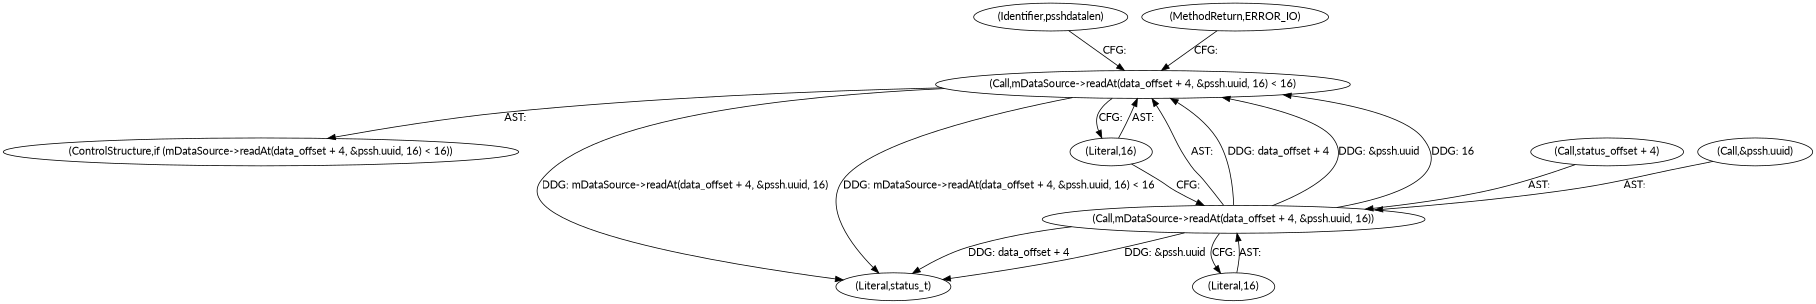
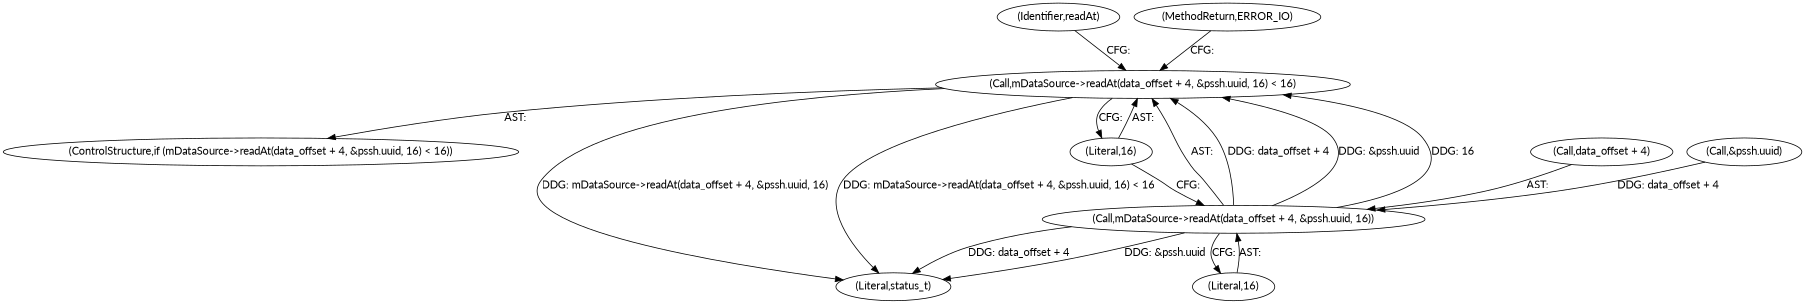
node "(Identifier,psshdatalen)": label "(Identifier,psshdatalen)" -> "(Identifier,readAt)"
node "(Call,status_offset + 4)": label "(Call,status_offset + 4)" -> "(Call,data_offset + 4)"
edge "(Call,&pssh.uuid)" -> "(Call,mDataSource->readAt(data_offset + 4, &pssh.uuid, 16))": label "AST: " -> "DDG: data_offset + 4"
